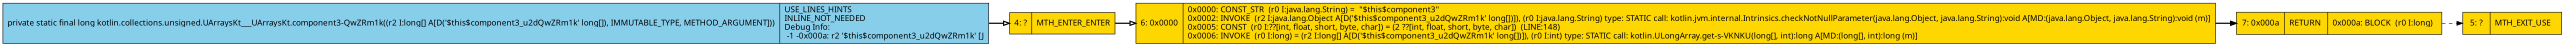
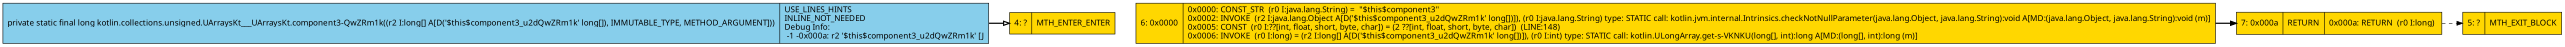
edge "4: ?" -> "6: 0x0000": removed
node "7: 0x000a": text "0x000a: BLOCK  (r0 I:long)" -> "0x000a: RETURN  (r0 I:long)"
node "5: ?": text "MTH_EXIT_USE" -> "MTH_EXIT_BLOCK"
